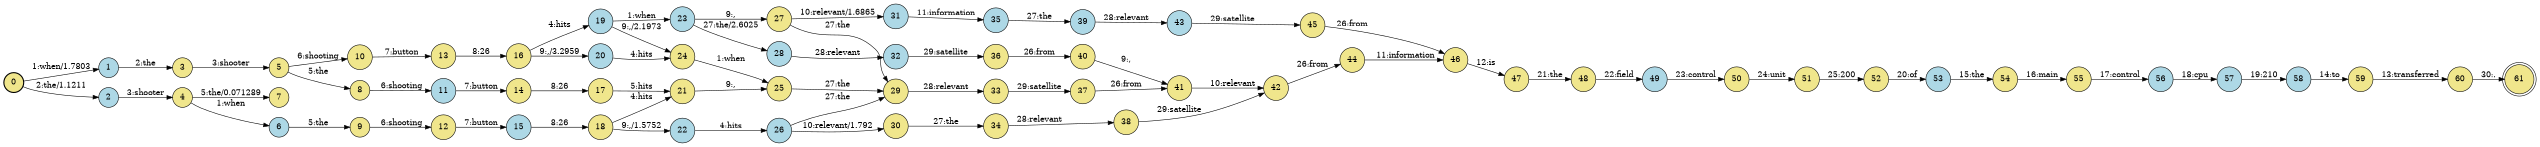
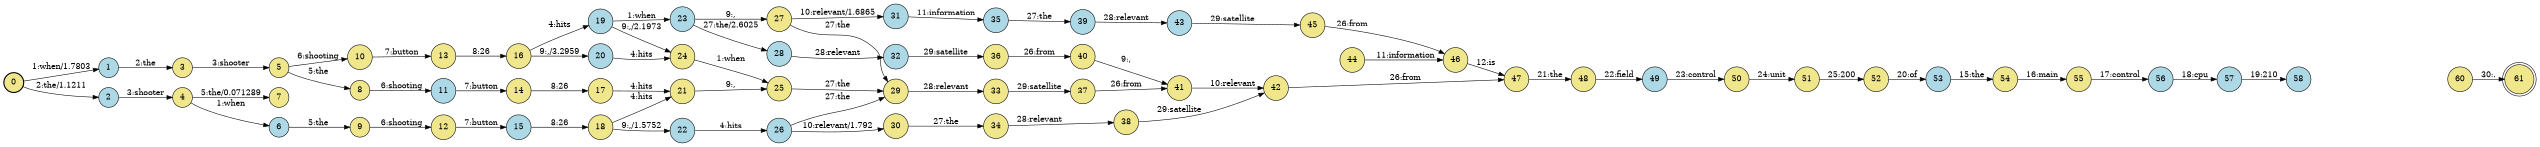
edge "42" -> "44": now "42" -> "47"
node "59": removed
edge "17" -> "21": label "5:hits" -> "4:hits"
